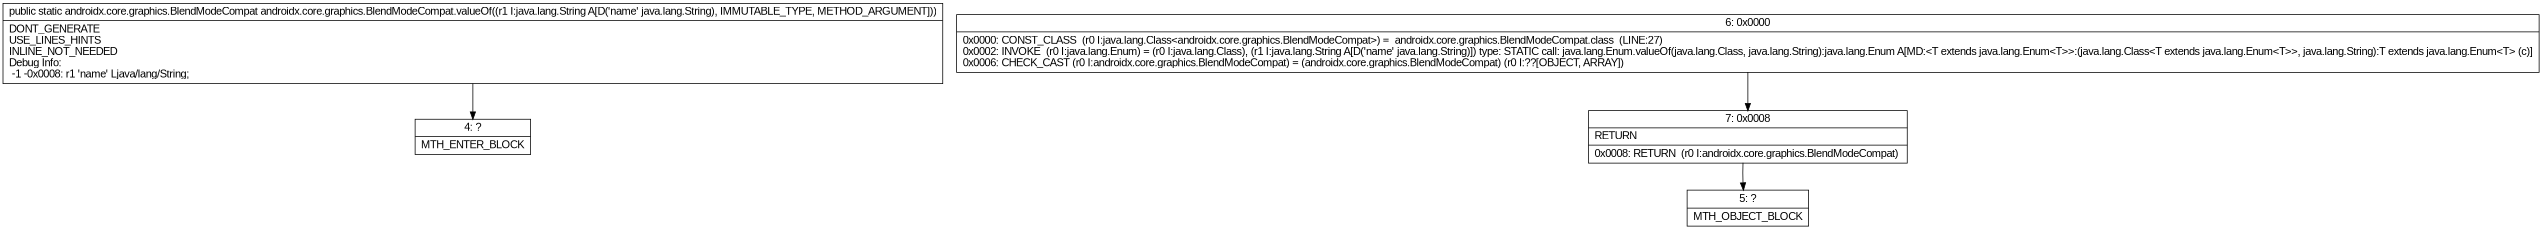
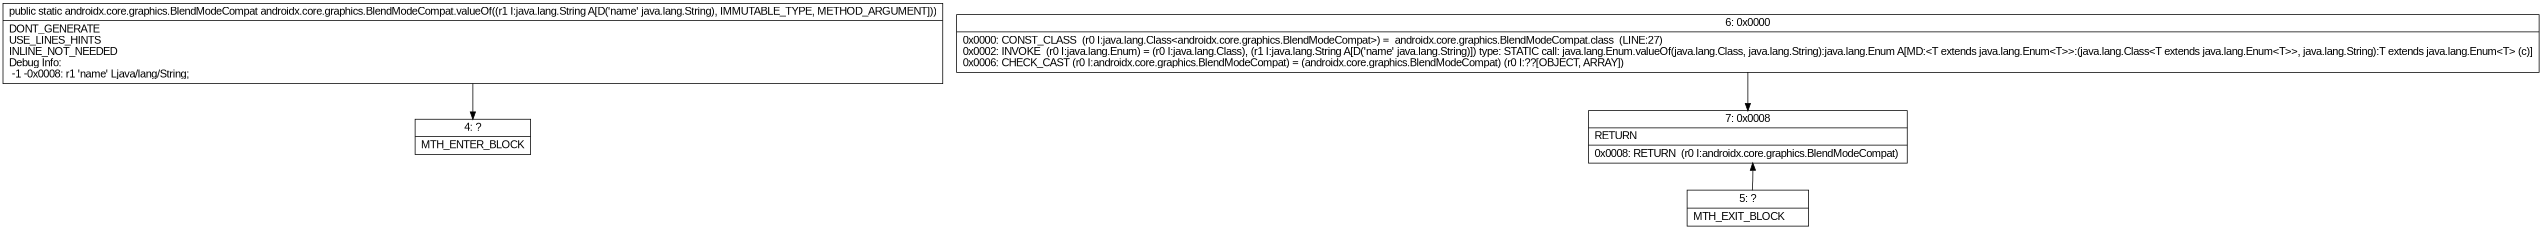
edge "7: 0x0008" -> "5: ?": reversed
node "5: ?": text "MTH_OBJECT_BLOCK" -> "MTH_EXIT_BLOCK"
